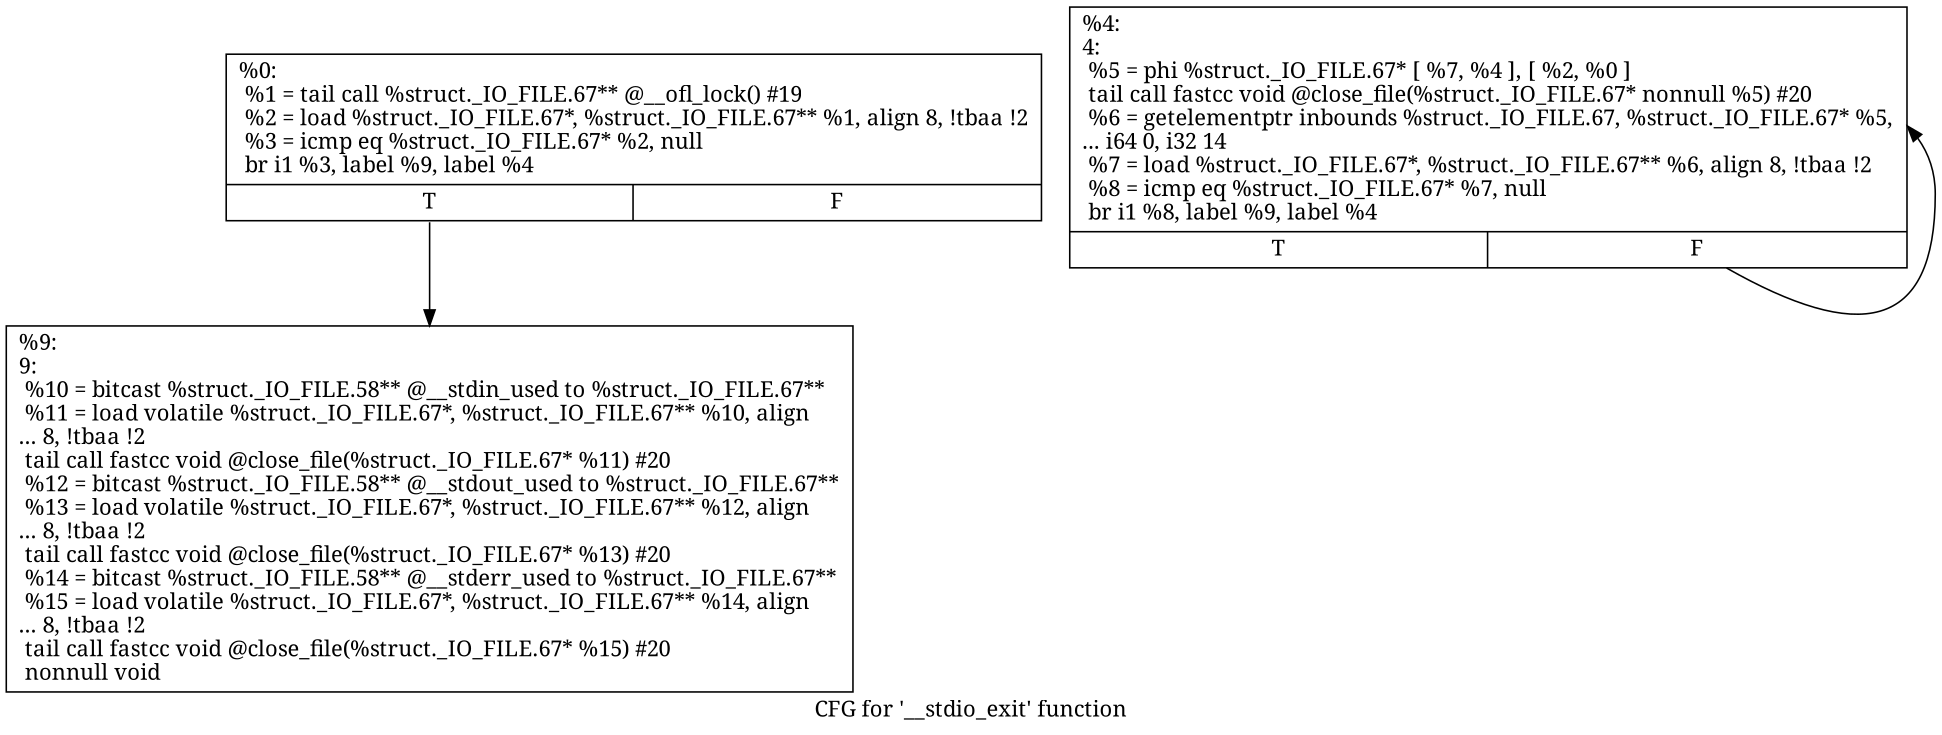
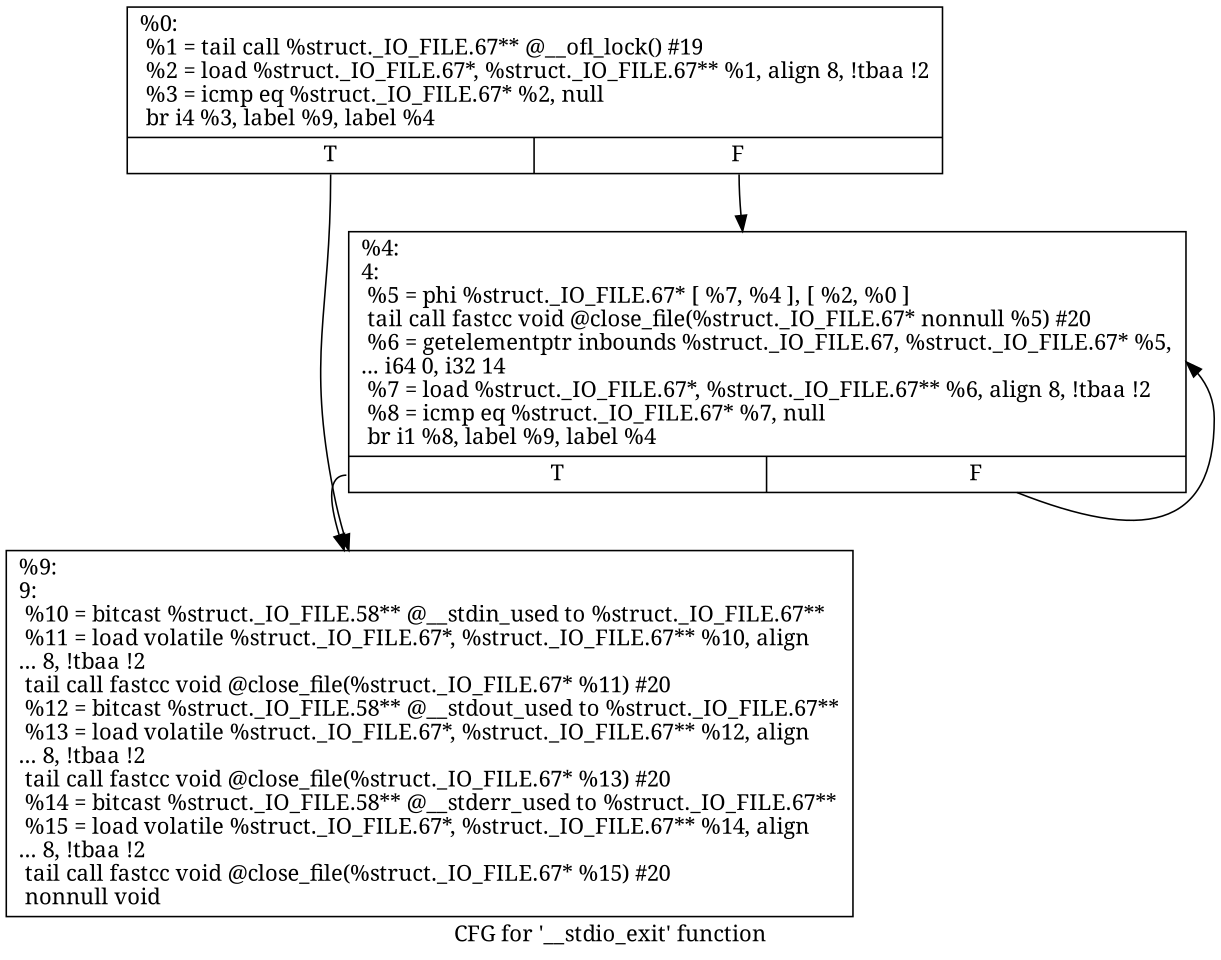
node "%0:": text "br i1 %3, label %9, label %4" -> "br i4 %3, label %9, label %4"
edge "%0:" -> "%4:": added
edge "%4:" -> "%9:": added
